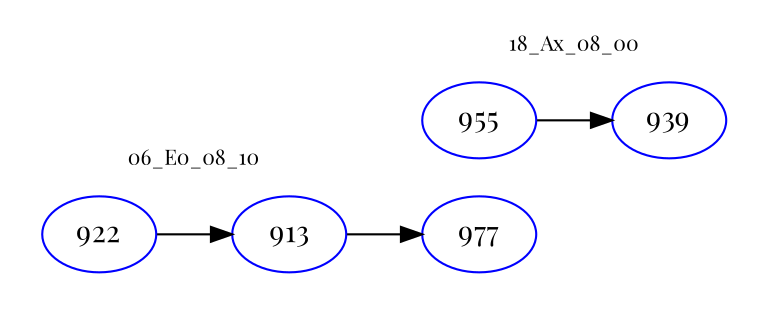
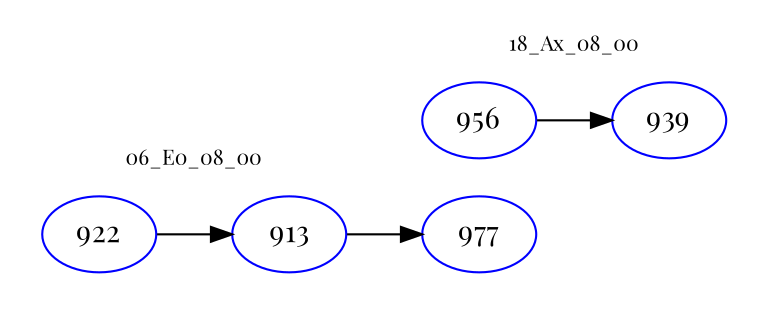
node "955": label "955" -> "956"
cluster "06_E0_08_10": label "06_E0_08_10" -> "06_E0_08_00"
